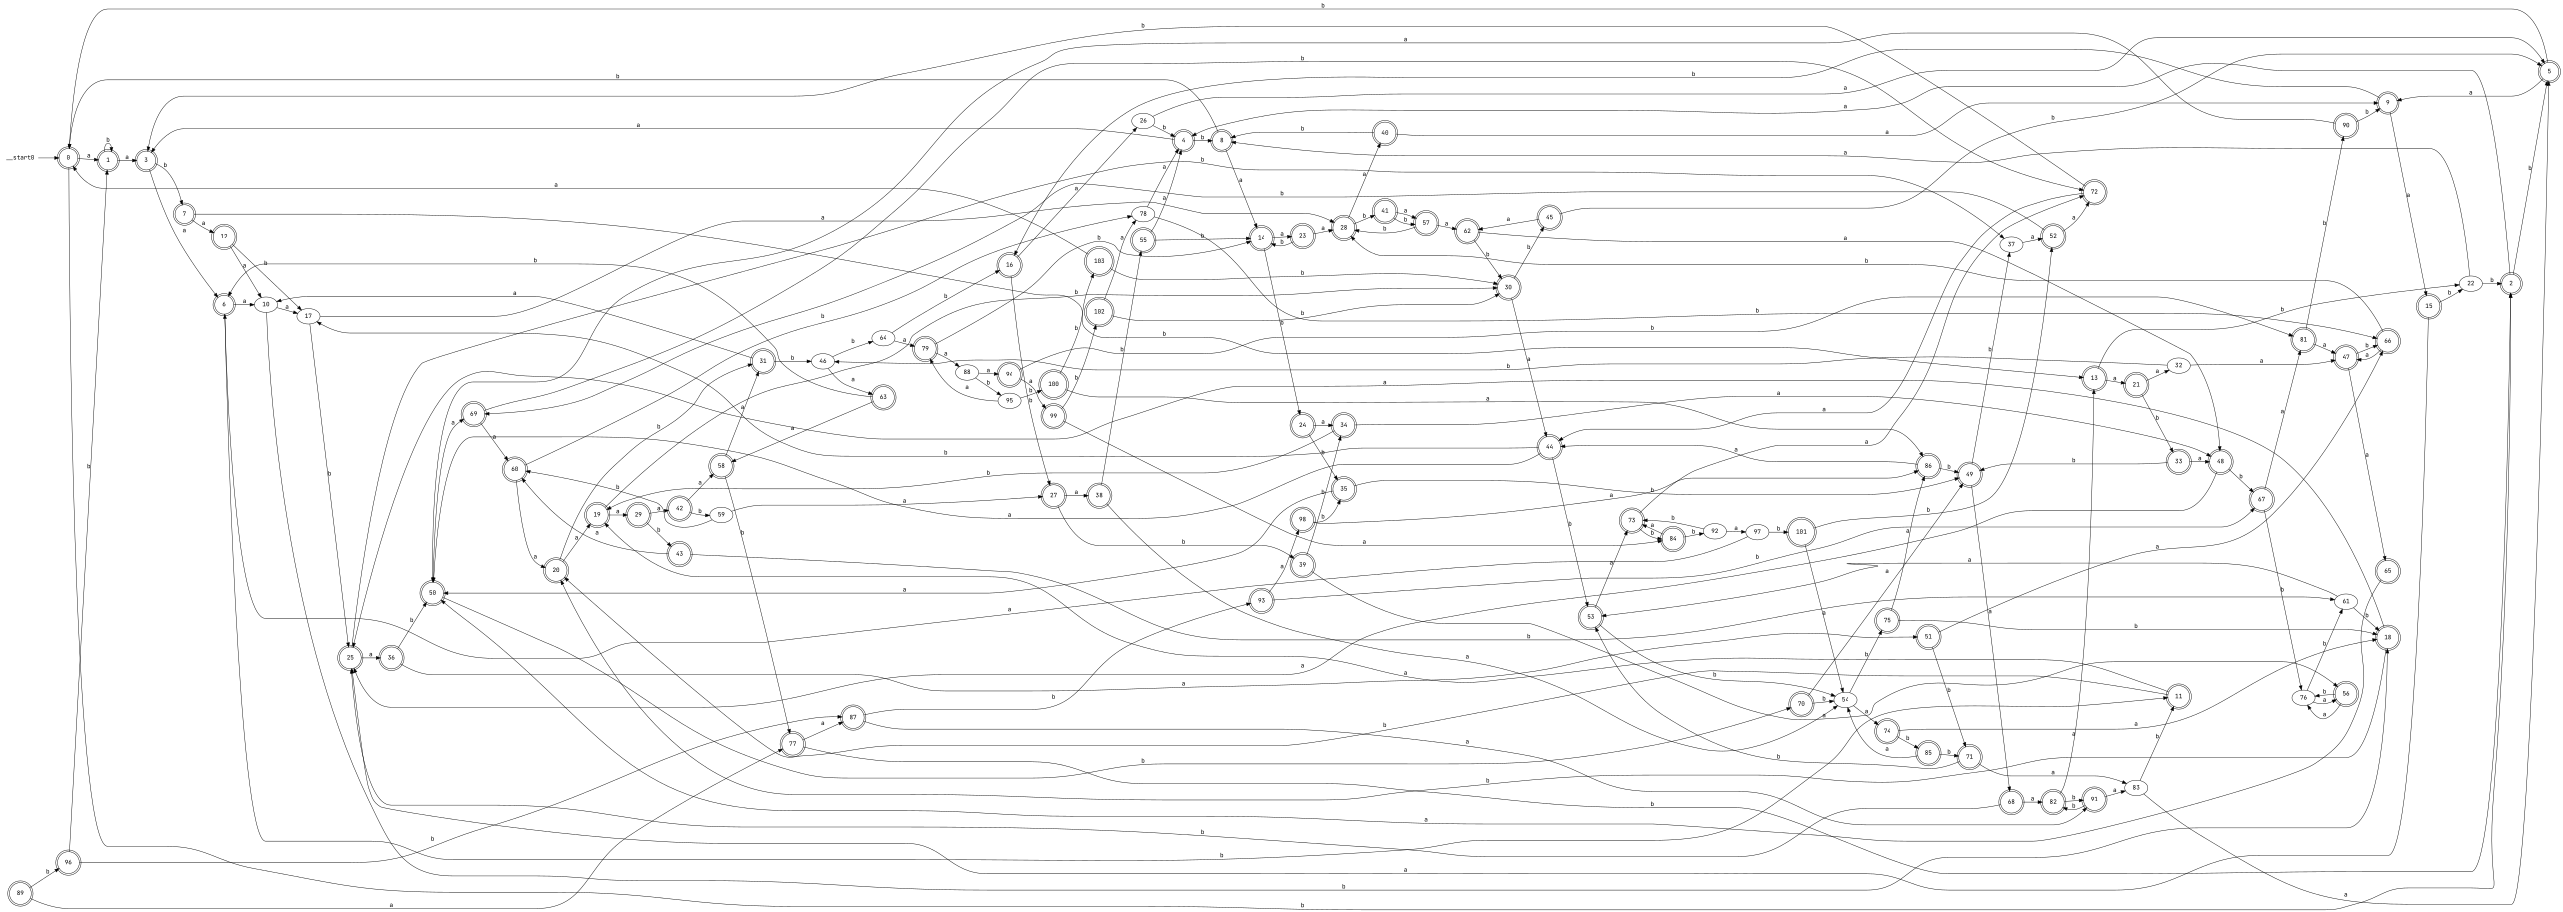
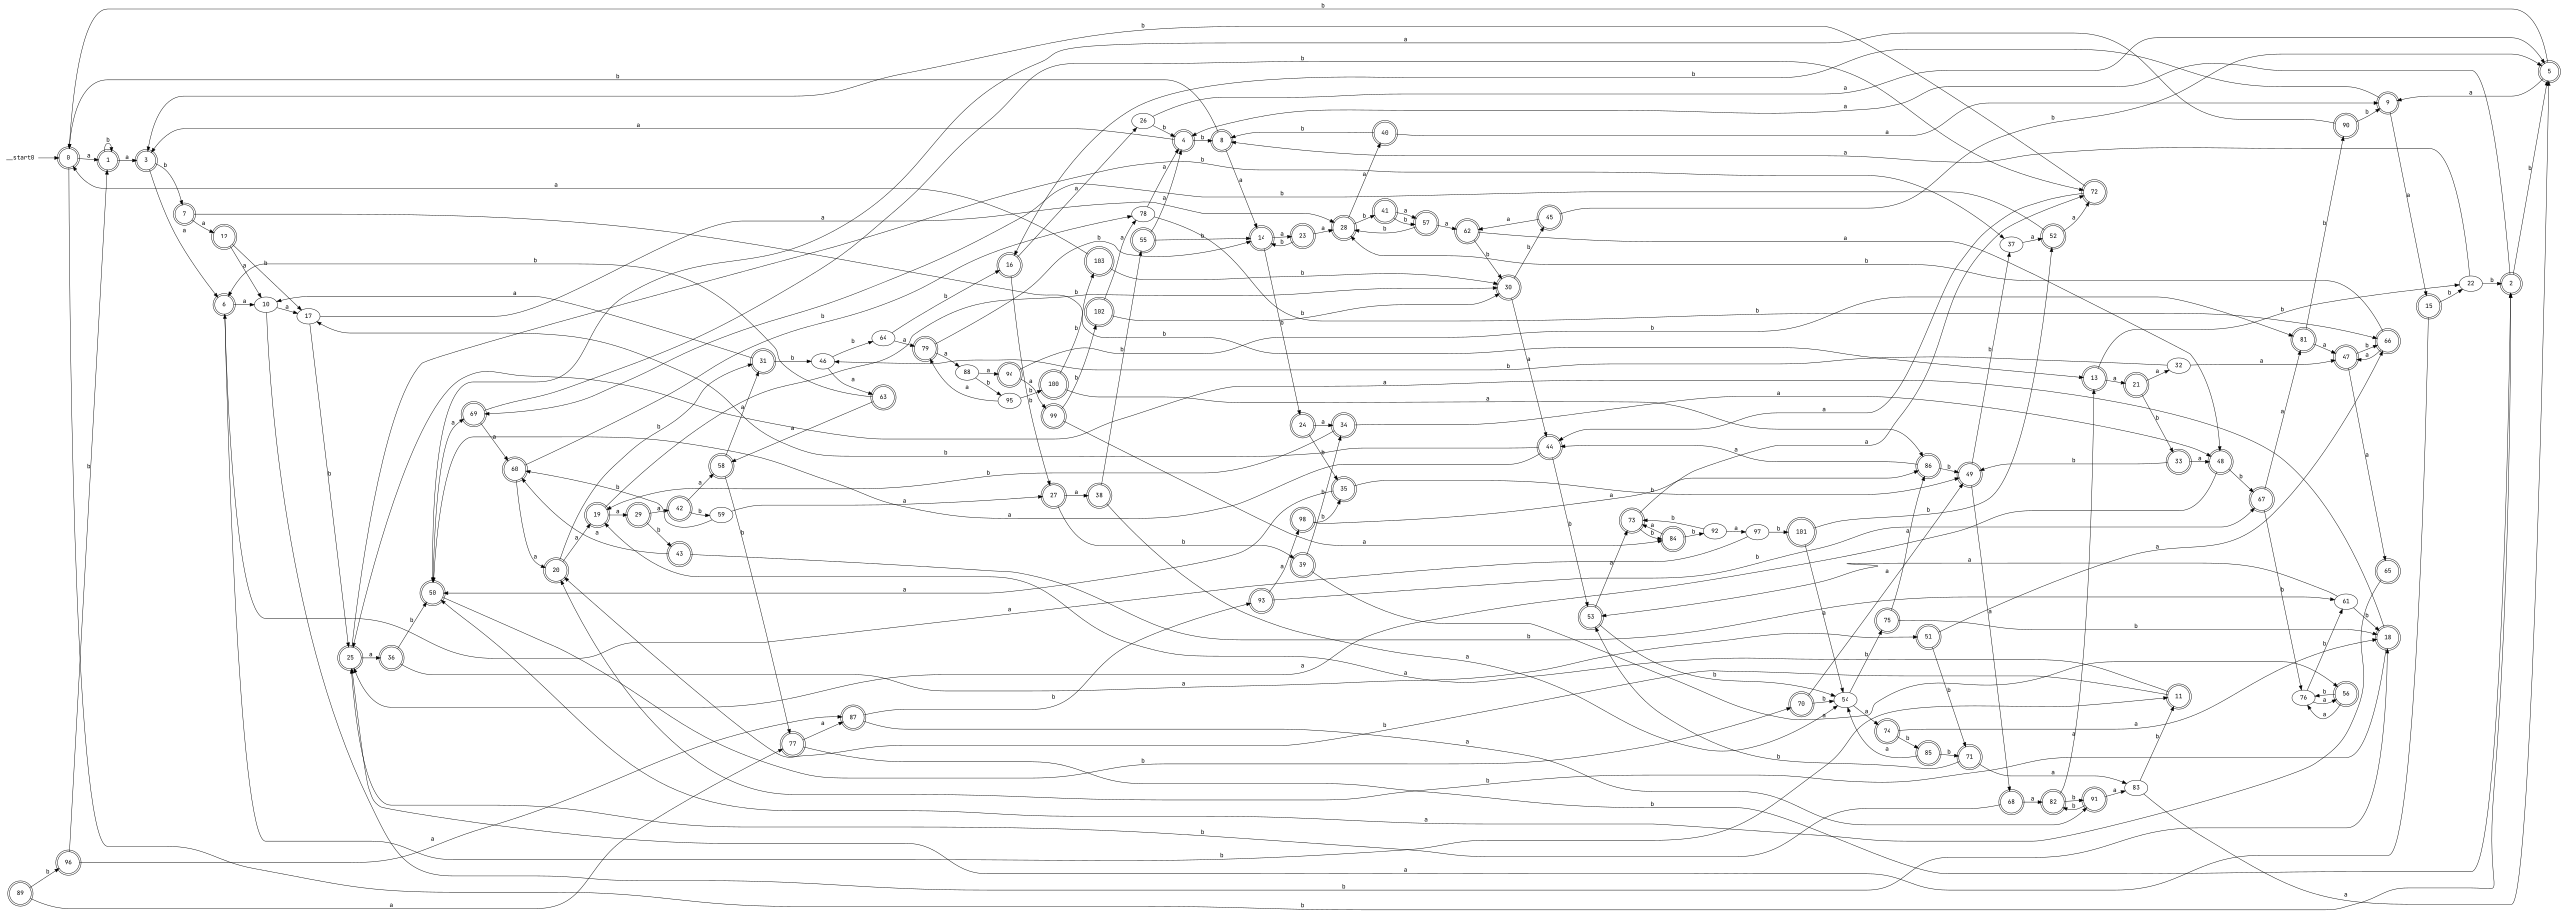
edge "96" -> "87": label "b" -> "a"
